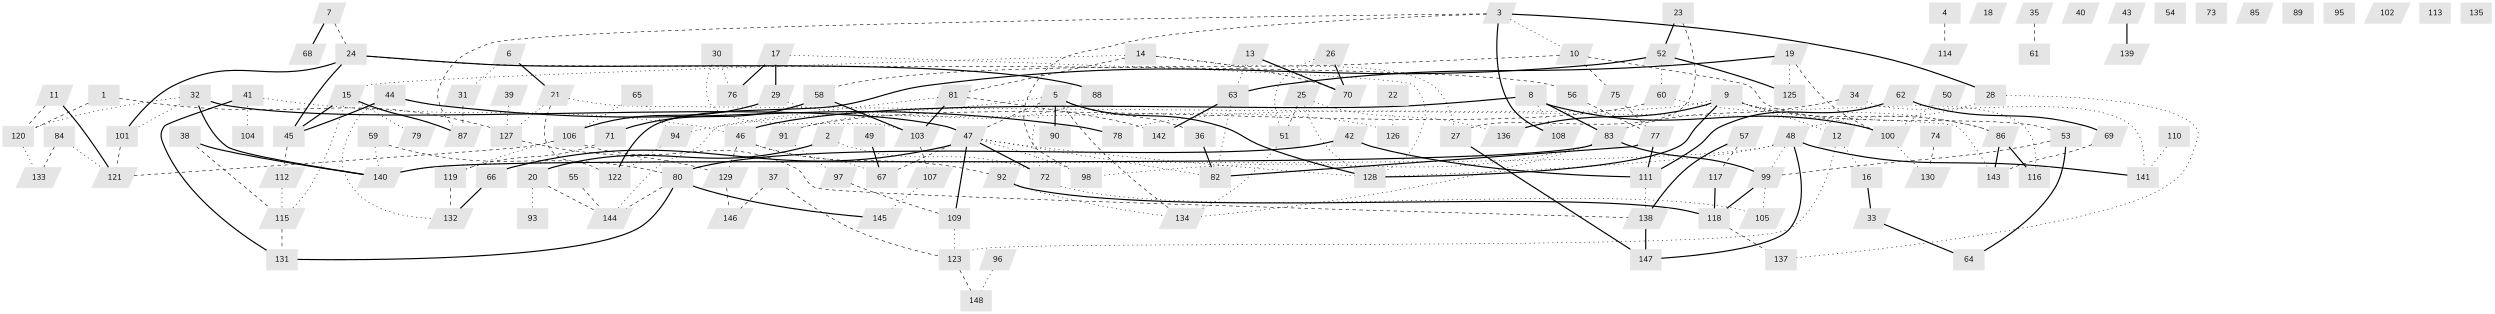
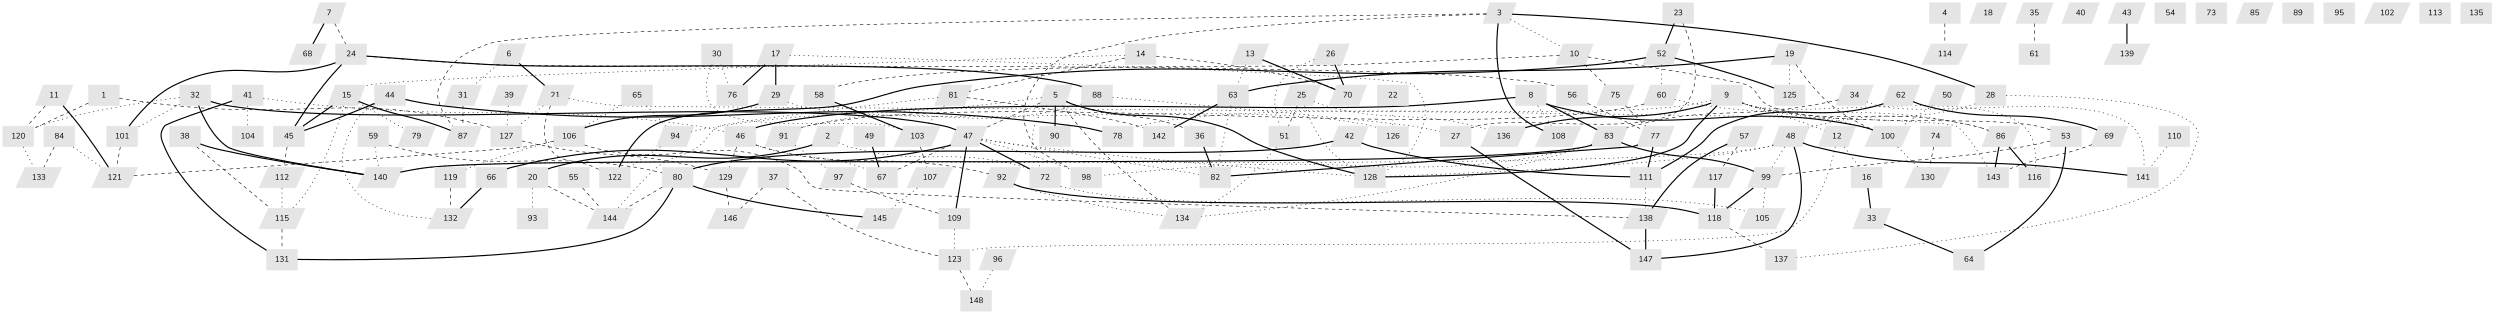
edge "14" -- "27": now "88" -- "27"
edge "81" -- "103": style bold -> dotted
node "71": removed
